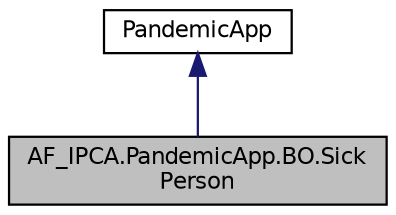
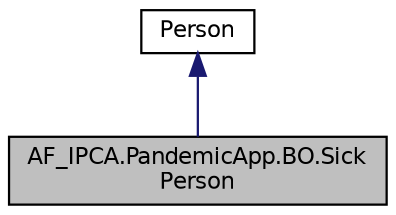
node "PandemicApp": label "PandemicApp" -> "Person"
